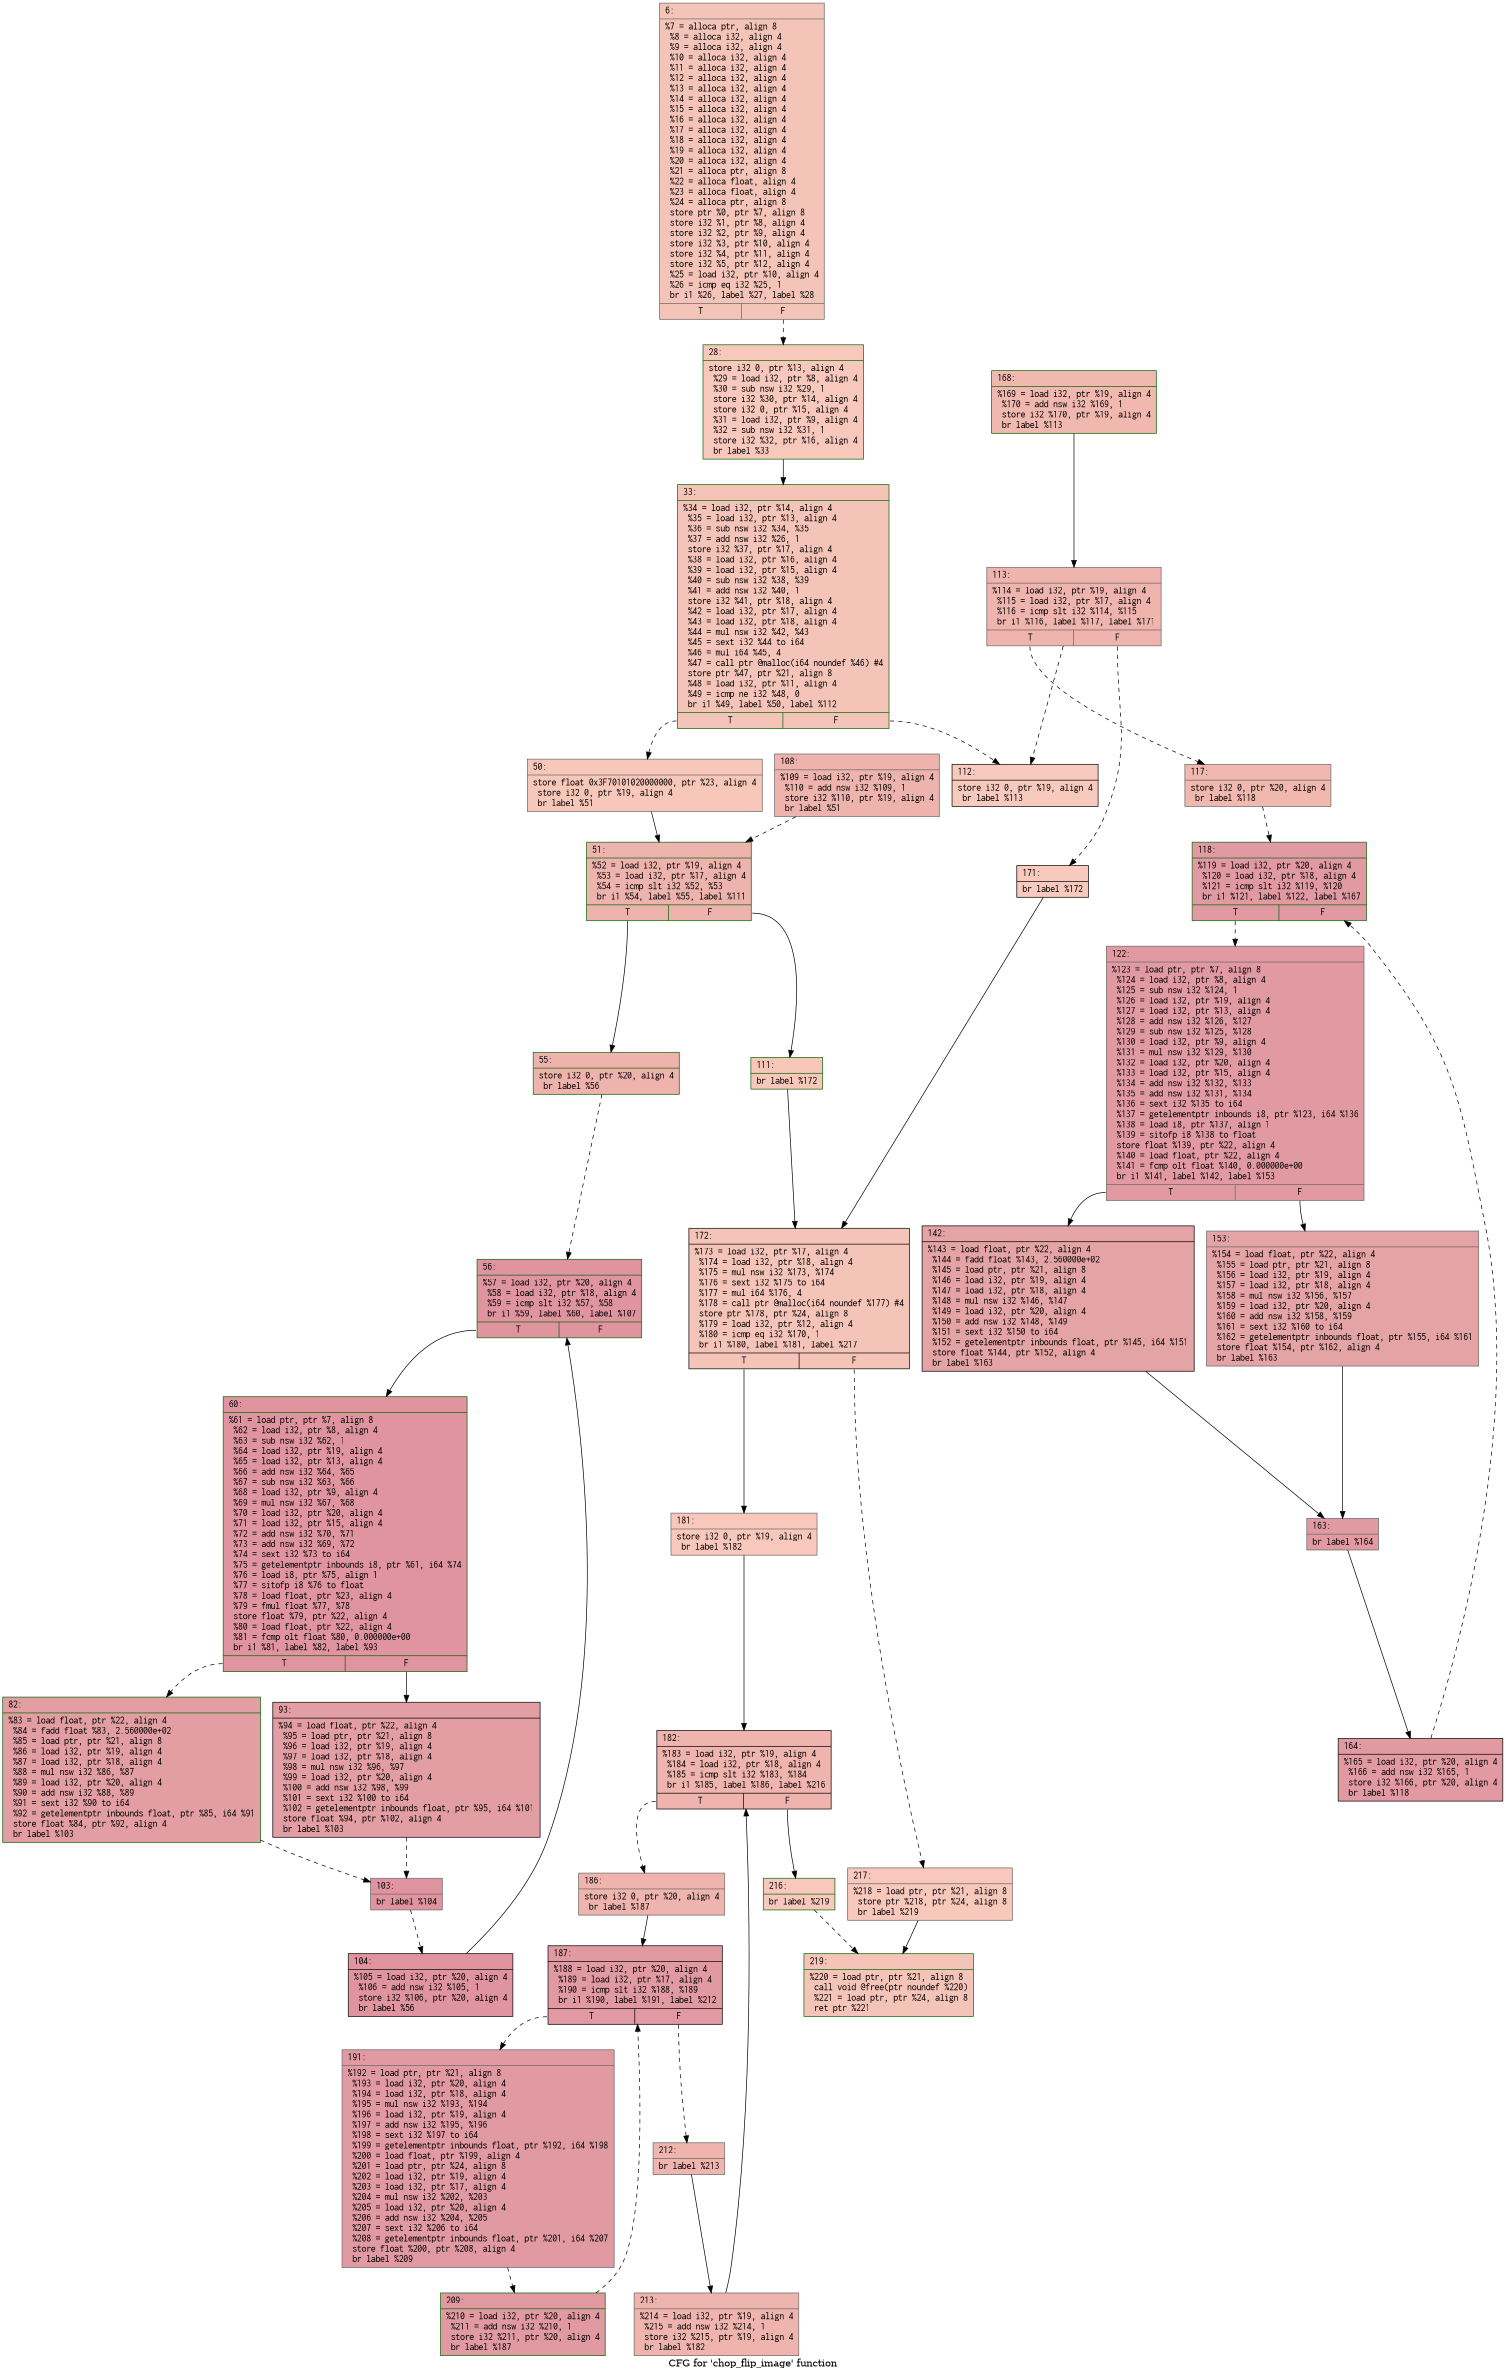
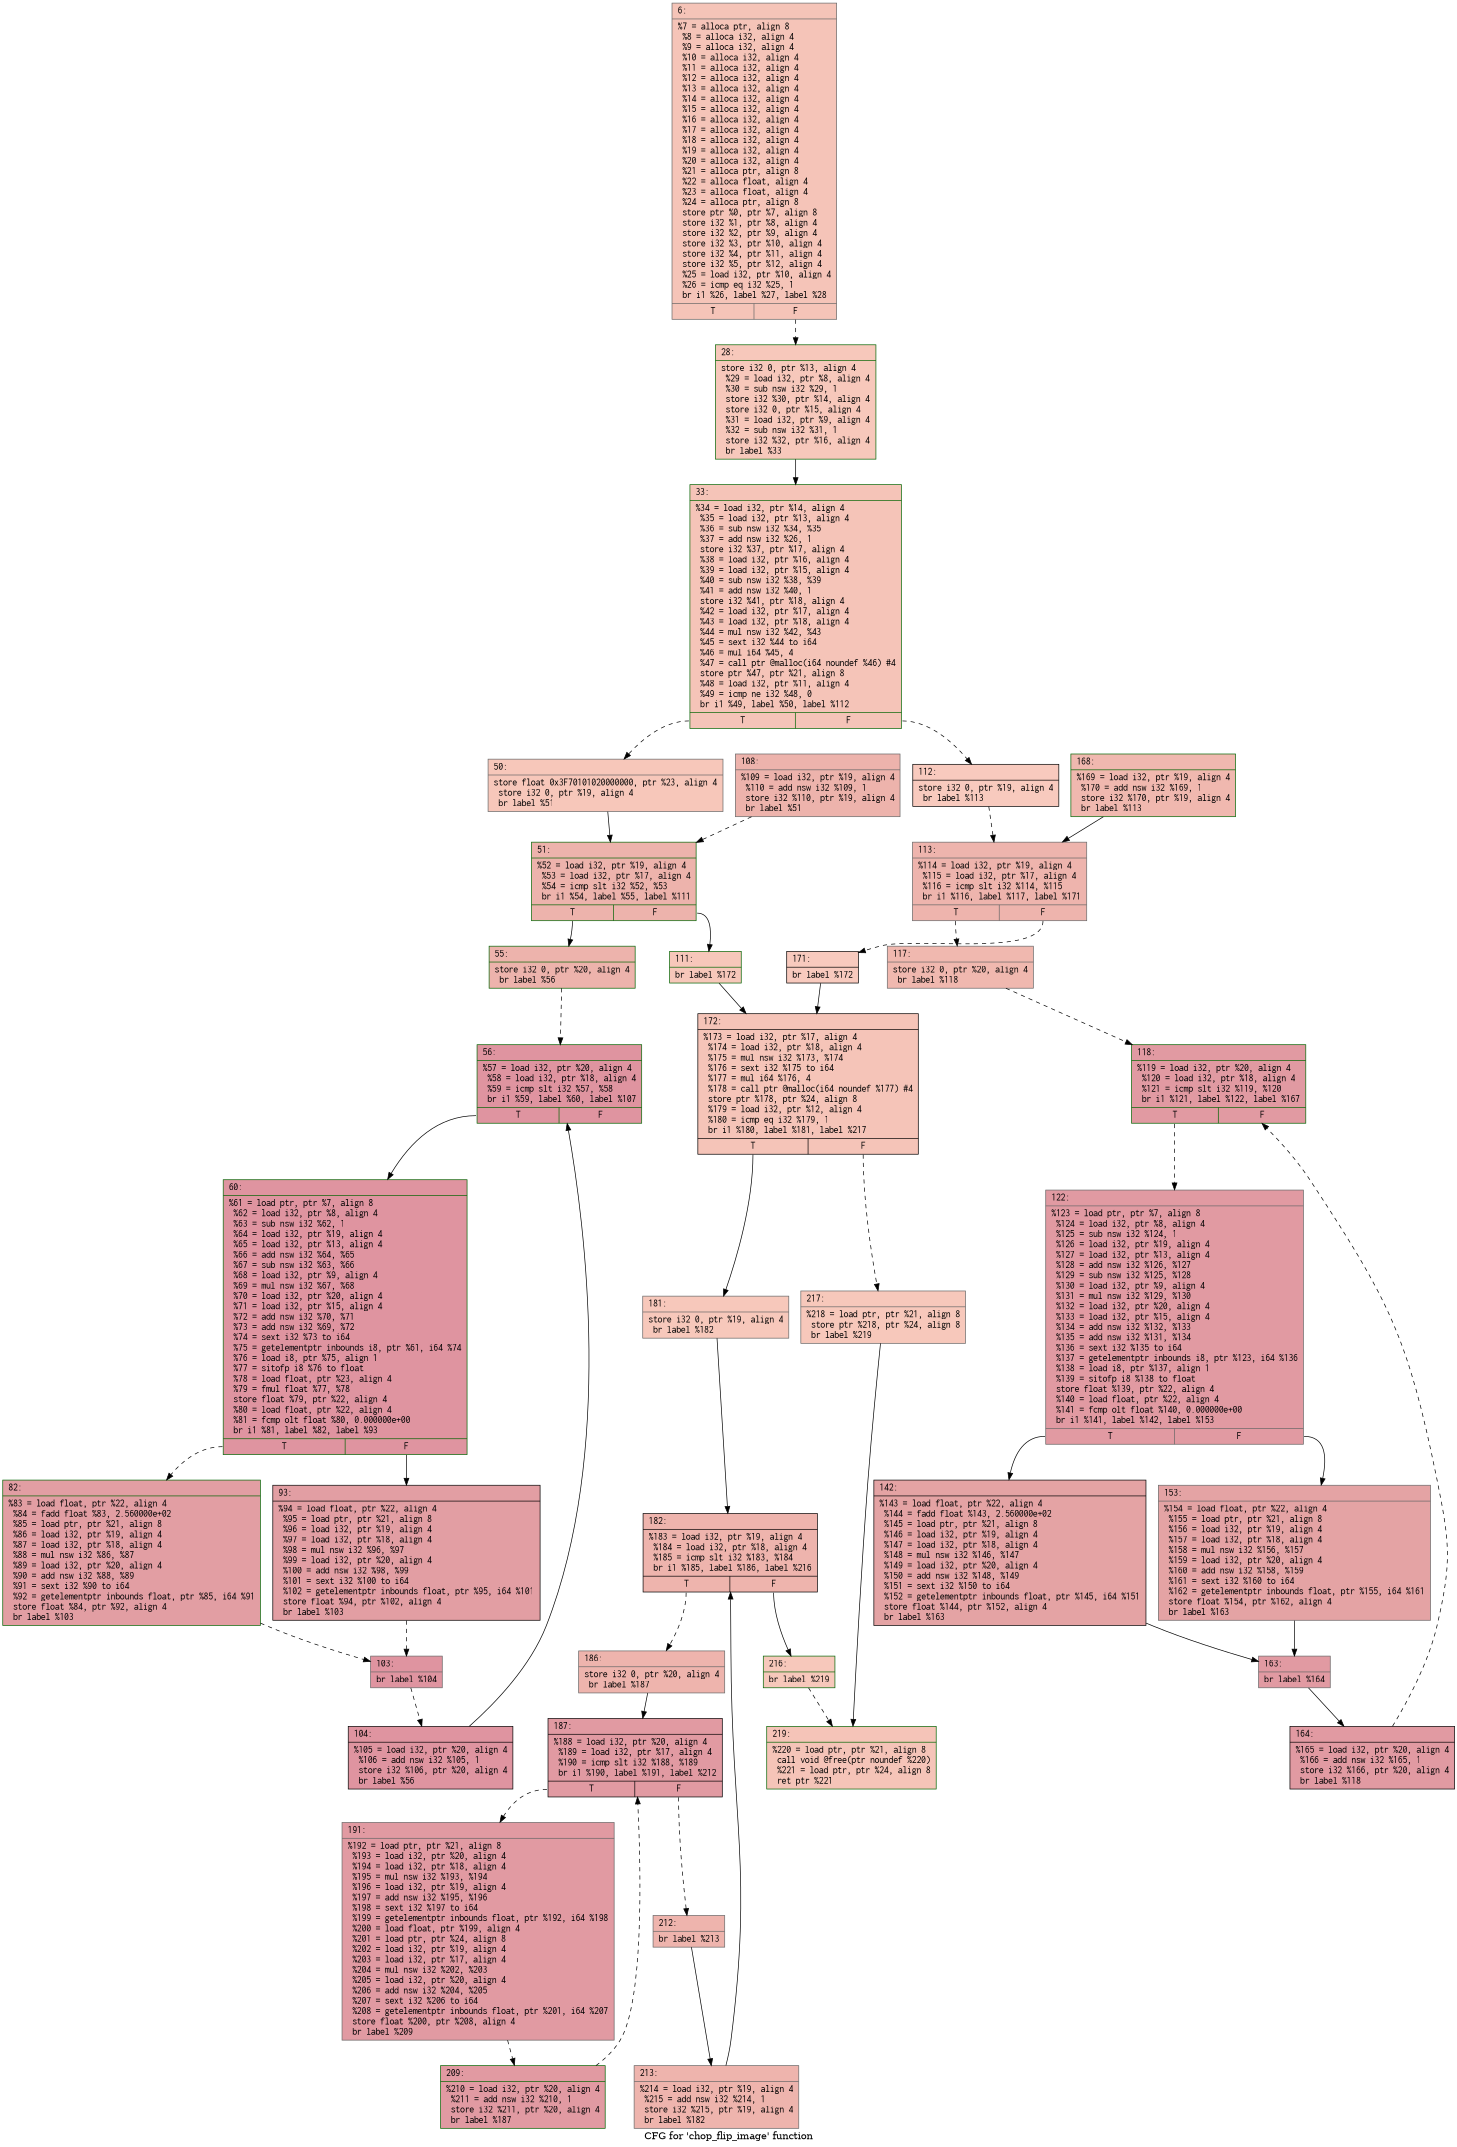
edge "113:" -> "112:": reversed
node "172:": text "%180 = icmp eq i32 %170, 1" -> "%180 = icmp eq i32 %179, 1"
